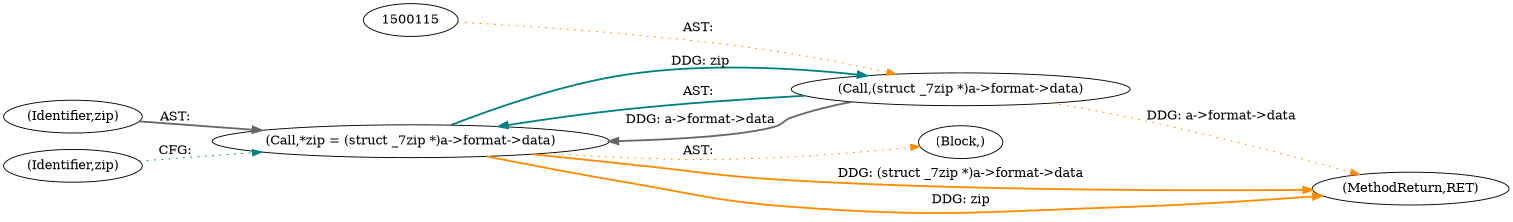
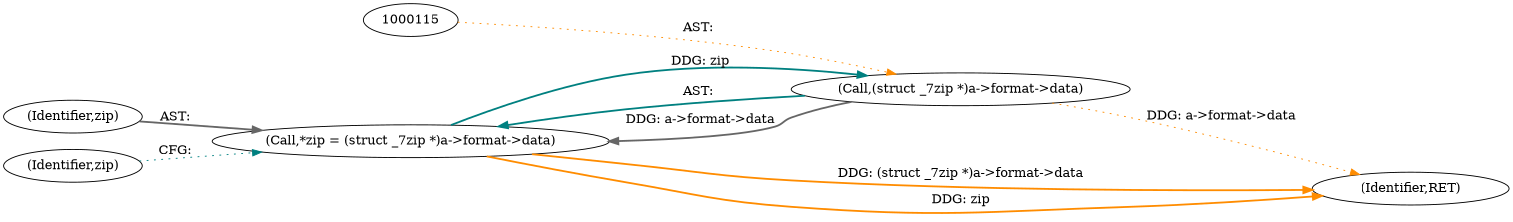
node "1500115": label "1500115" -> "1000115"
node "(Block,)": removed
node "(MethodReturn,RET)": label "(MethodReturn,RET)" -> "(Identifier,RET)"
